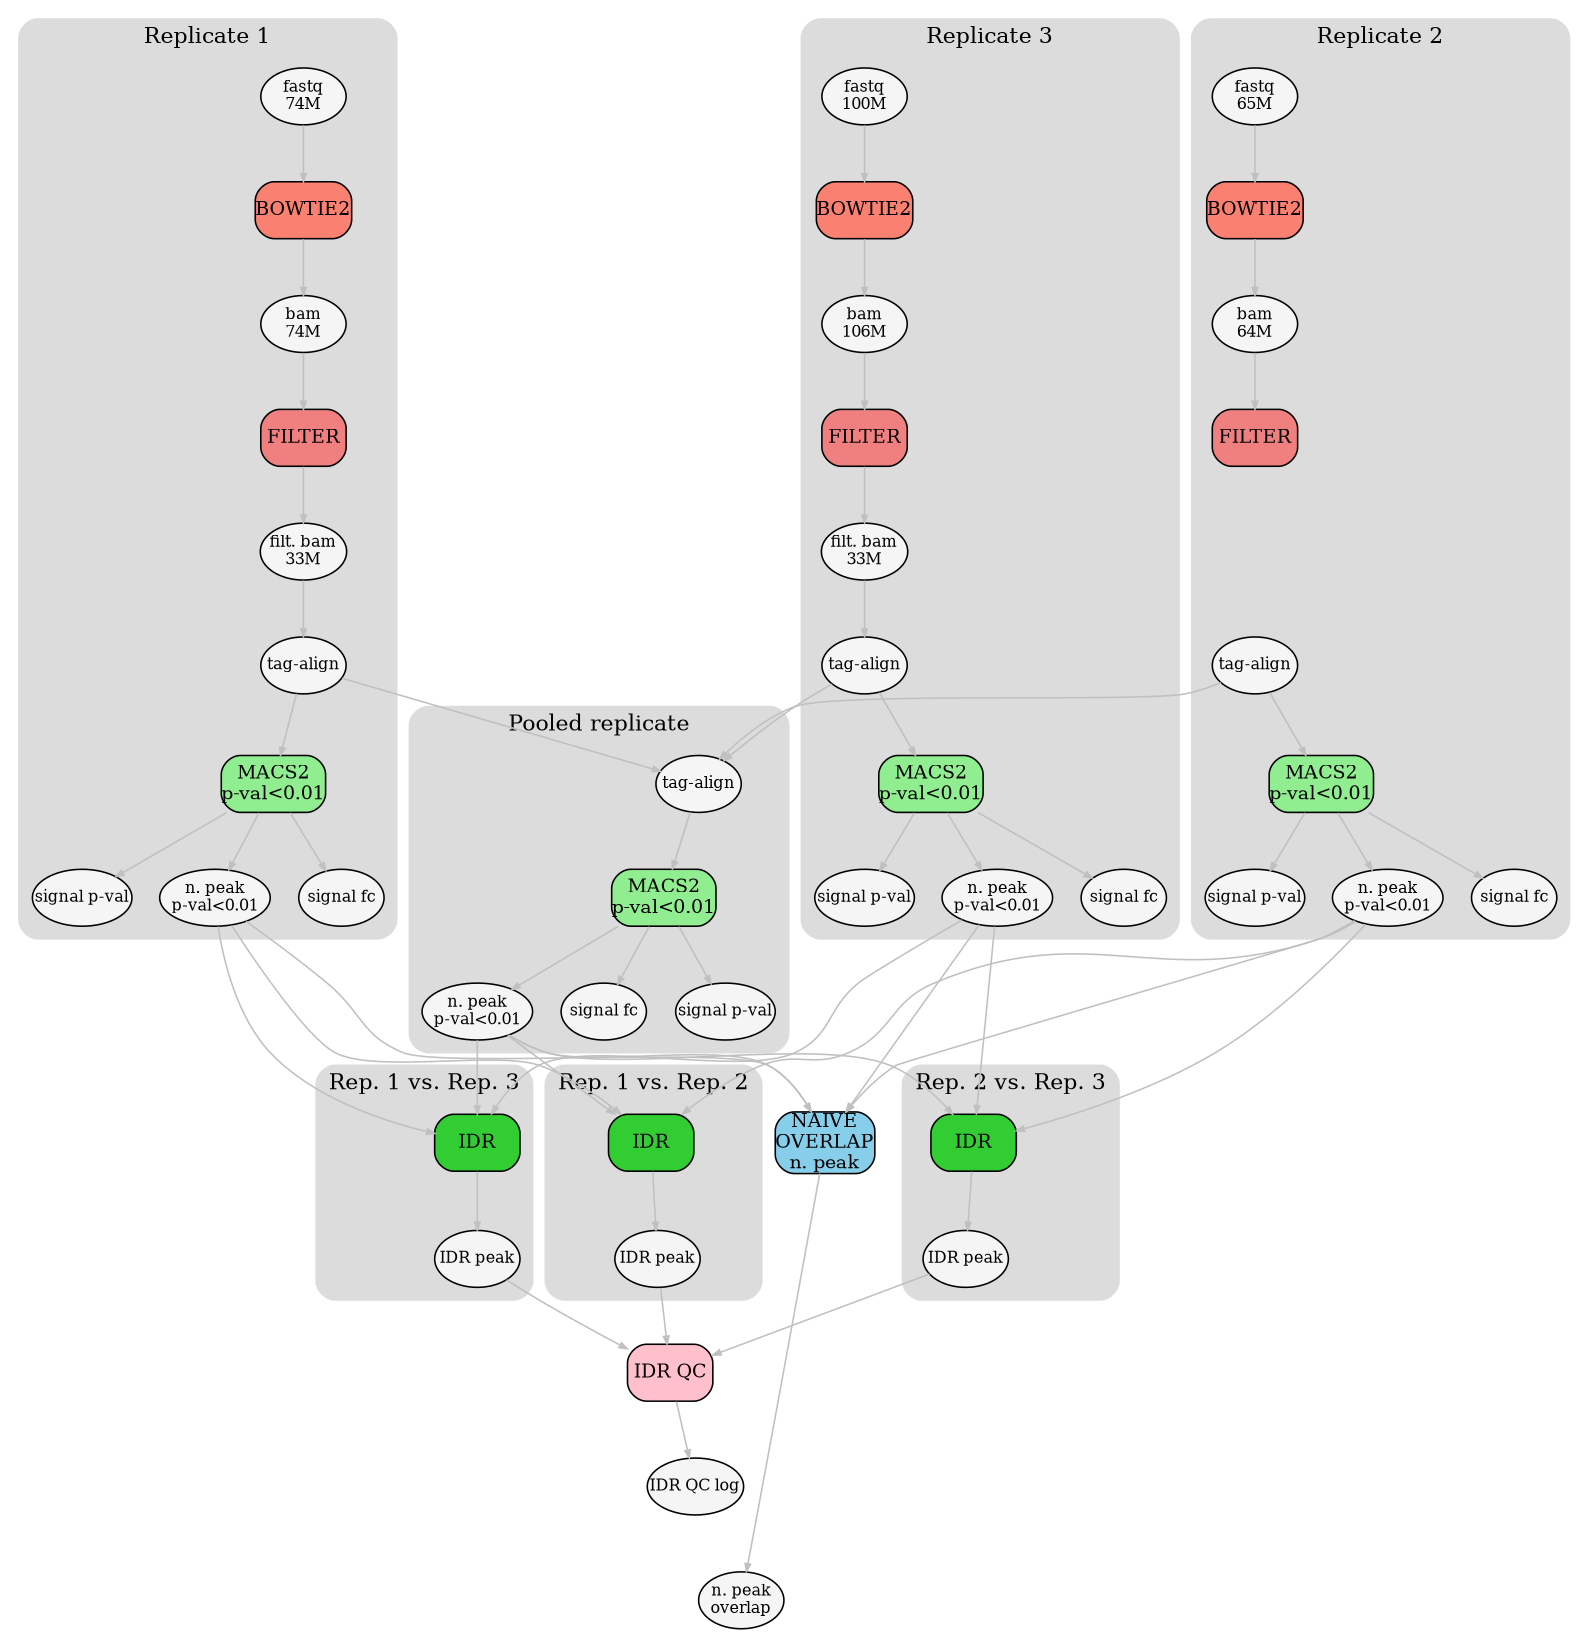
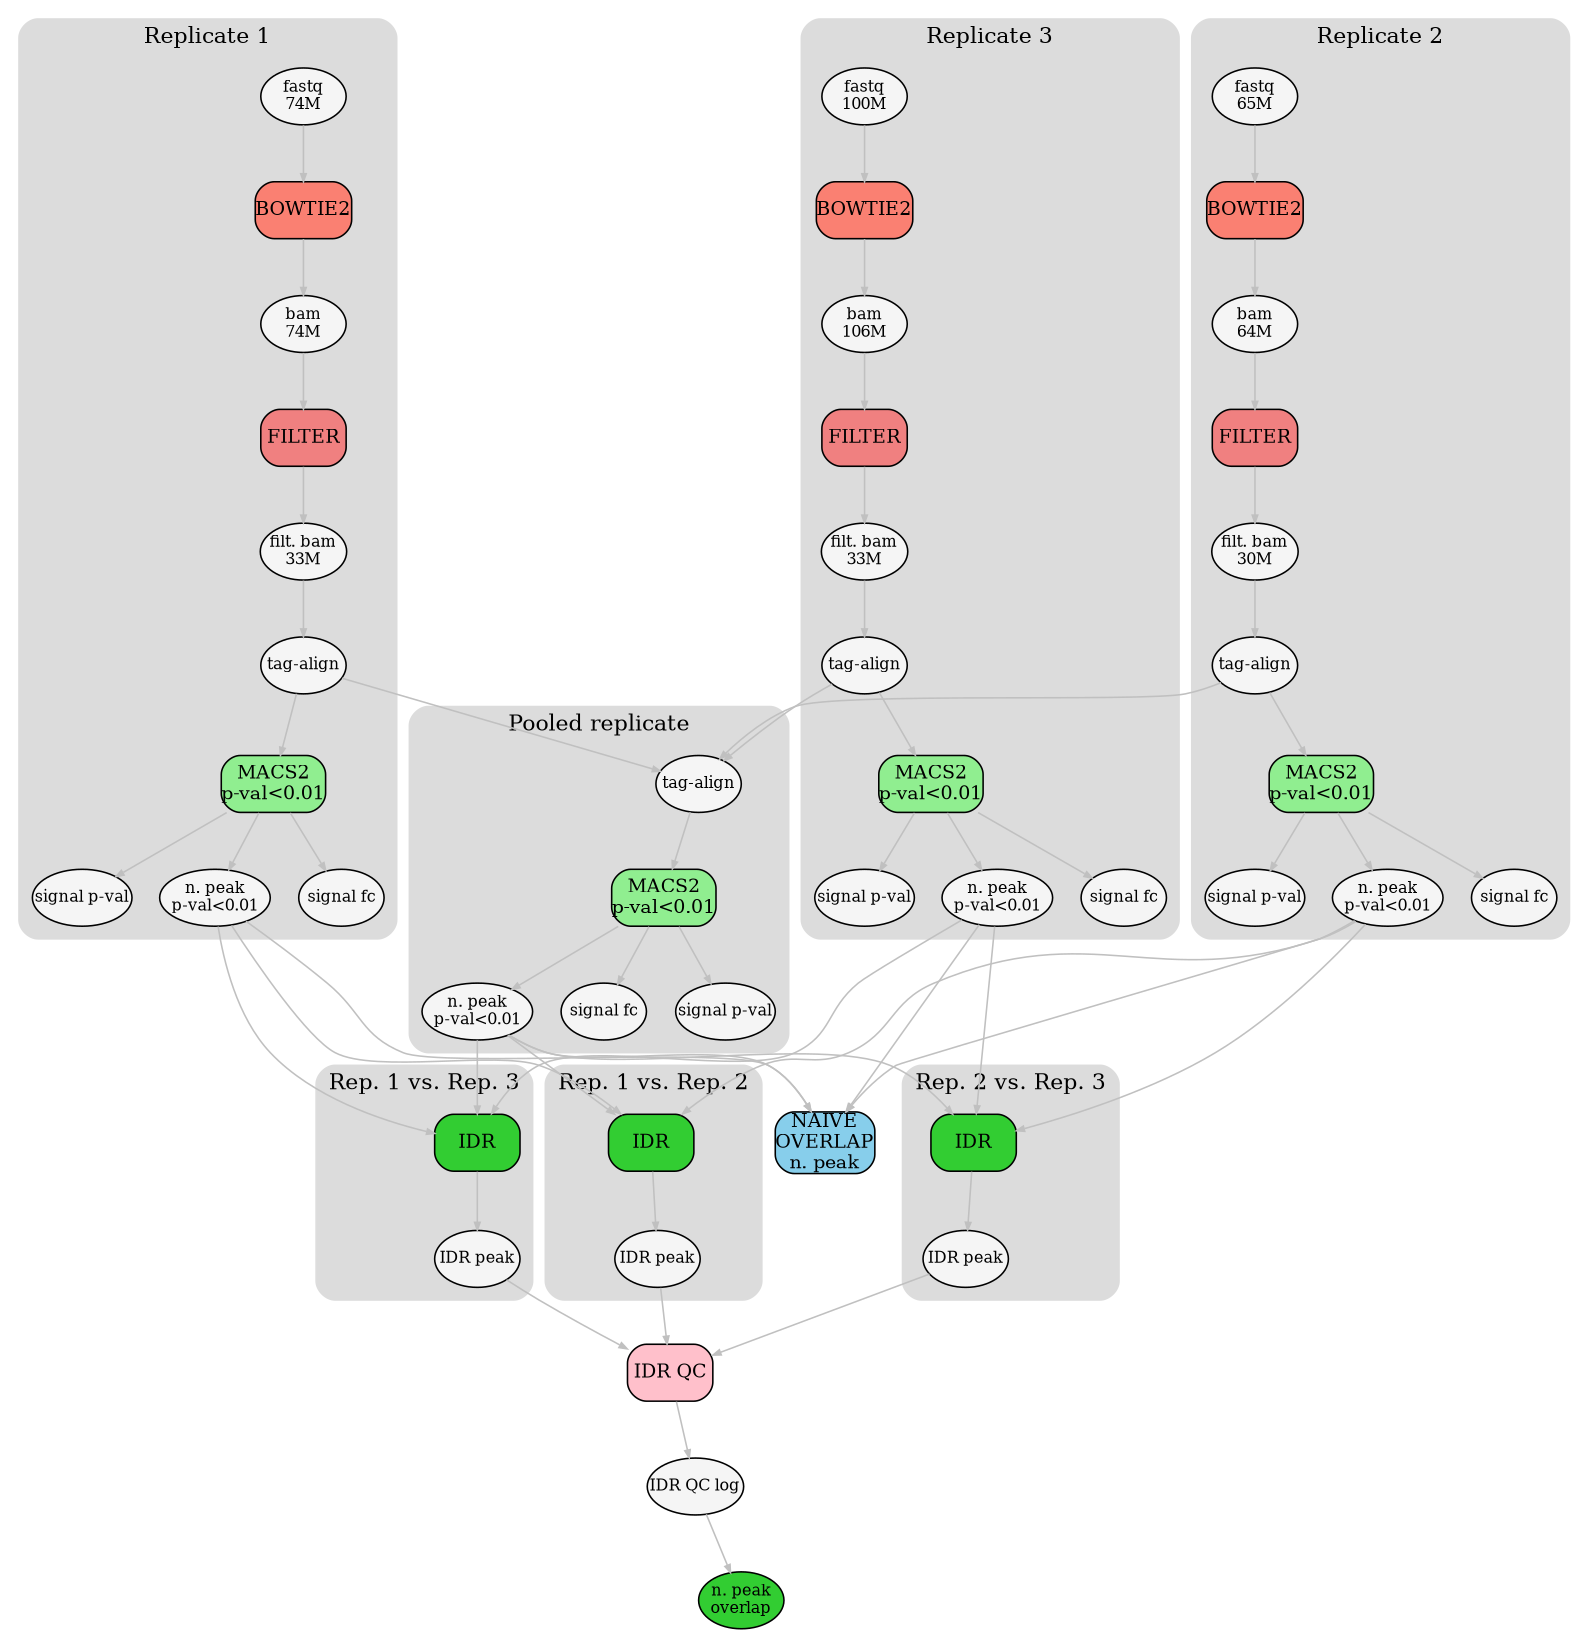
node "filt. bam 30M": added
edge "NAIVE OVERLAP n. peak" -> "n. peak overlap": now "IDR QC log" -> "n. peak overlap"
node "n. peak overlap": fillcolor whitesmoke -> limegreen
